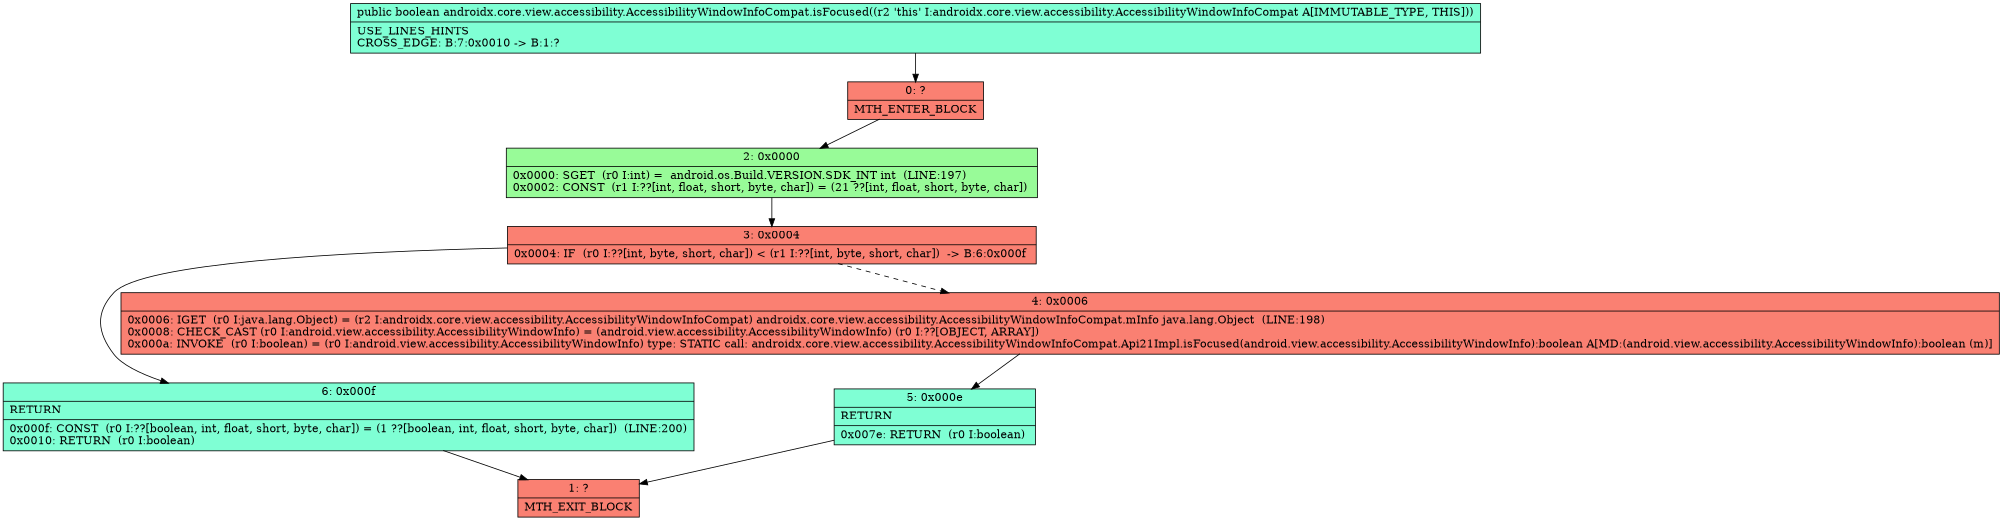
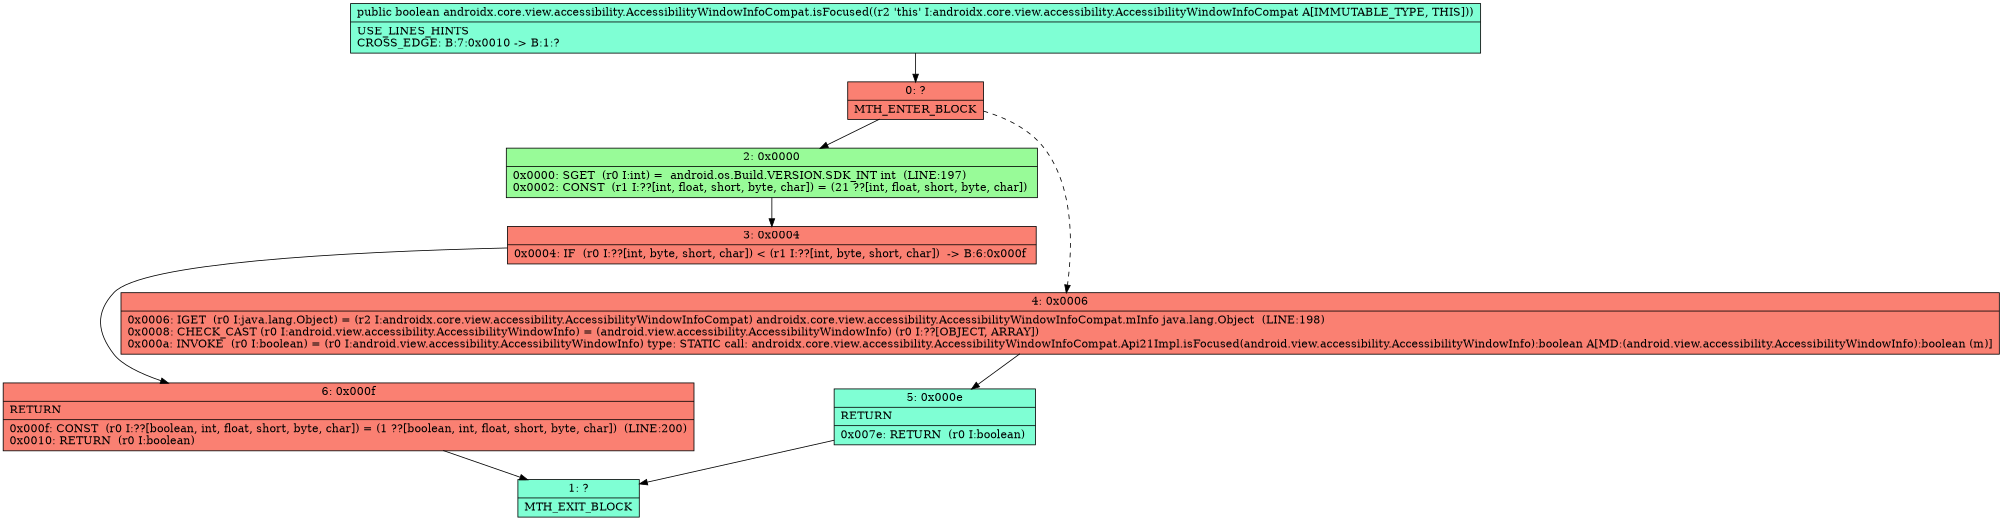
edge "3: 0x0004" -> "4: 0x0006": now "0: ?" -> "4: 0x0006"
node "6: 0x000f": fillcolor aquamarine -> salmon
node "1: ?": fillcolor salmon -> aquamarine
